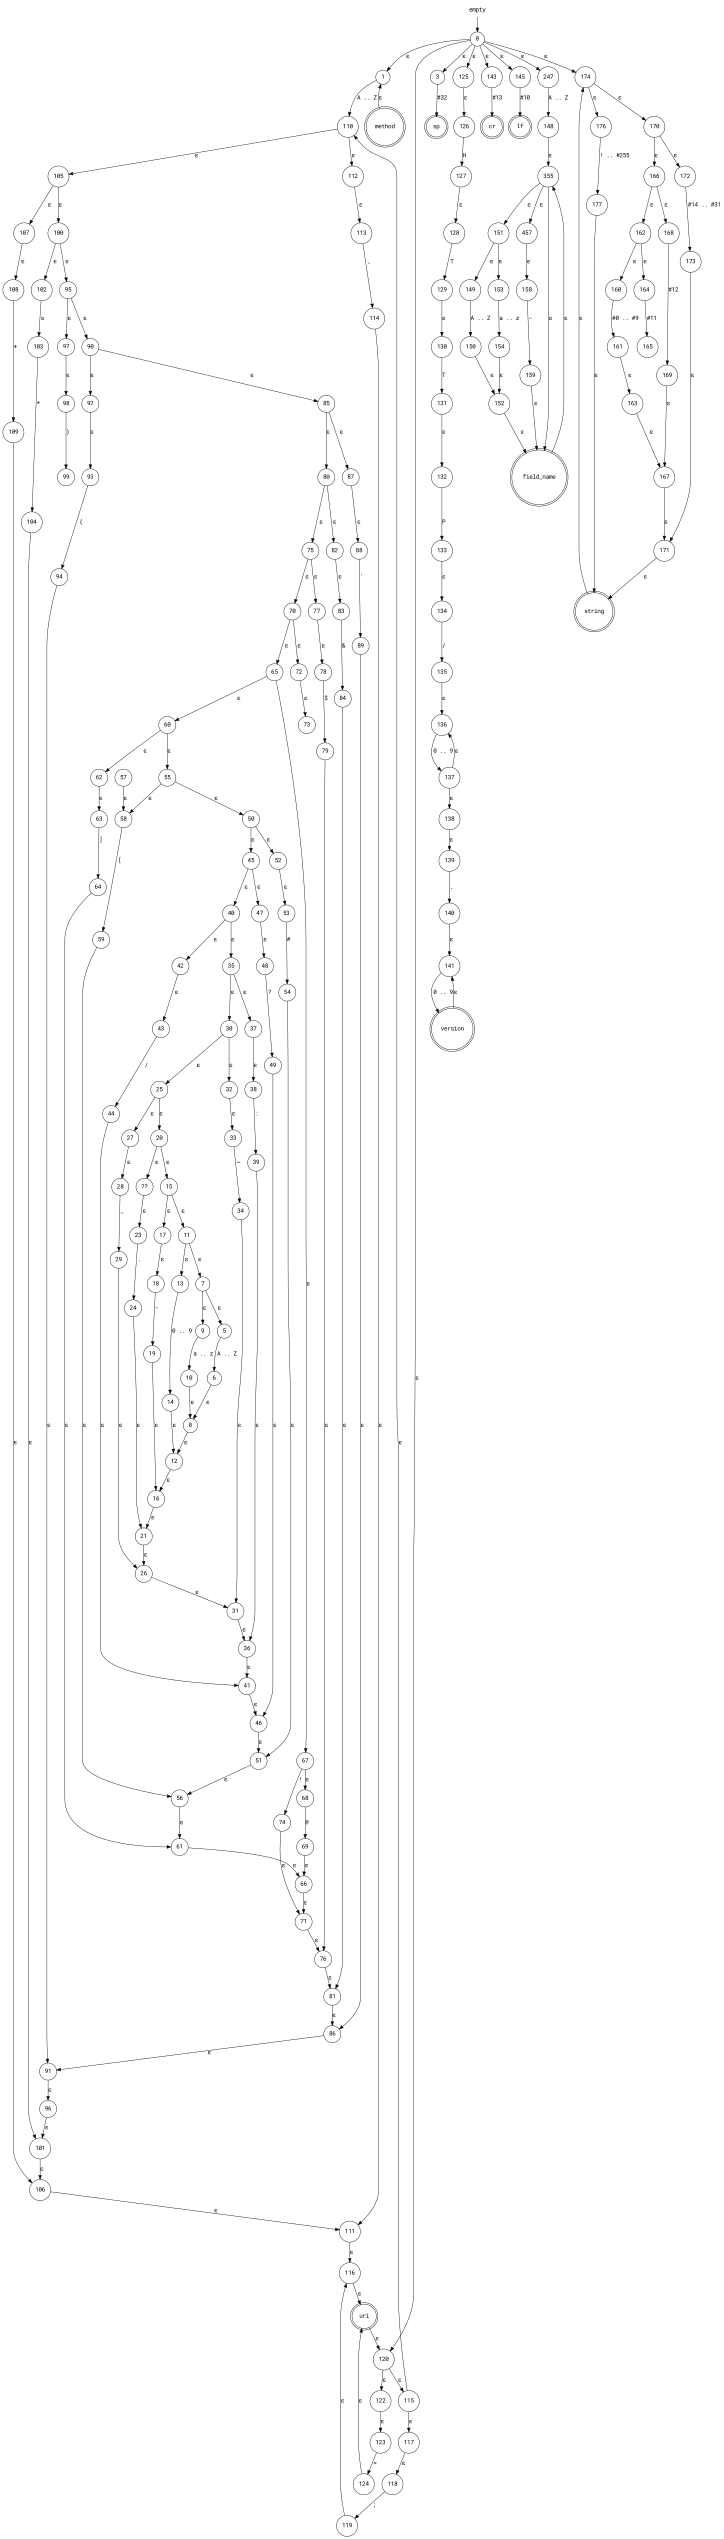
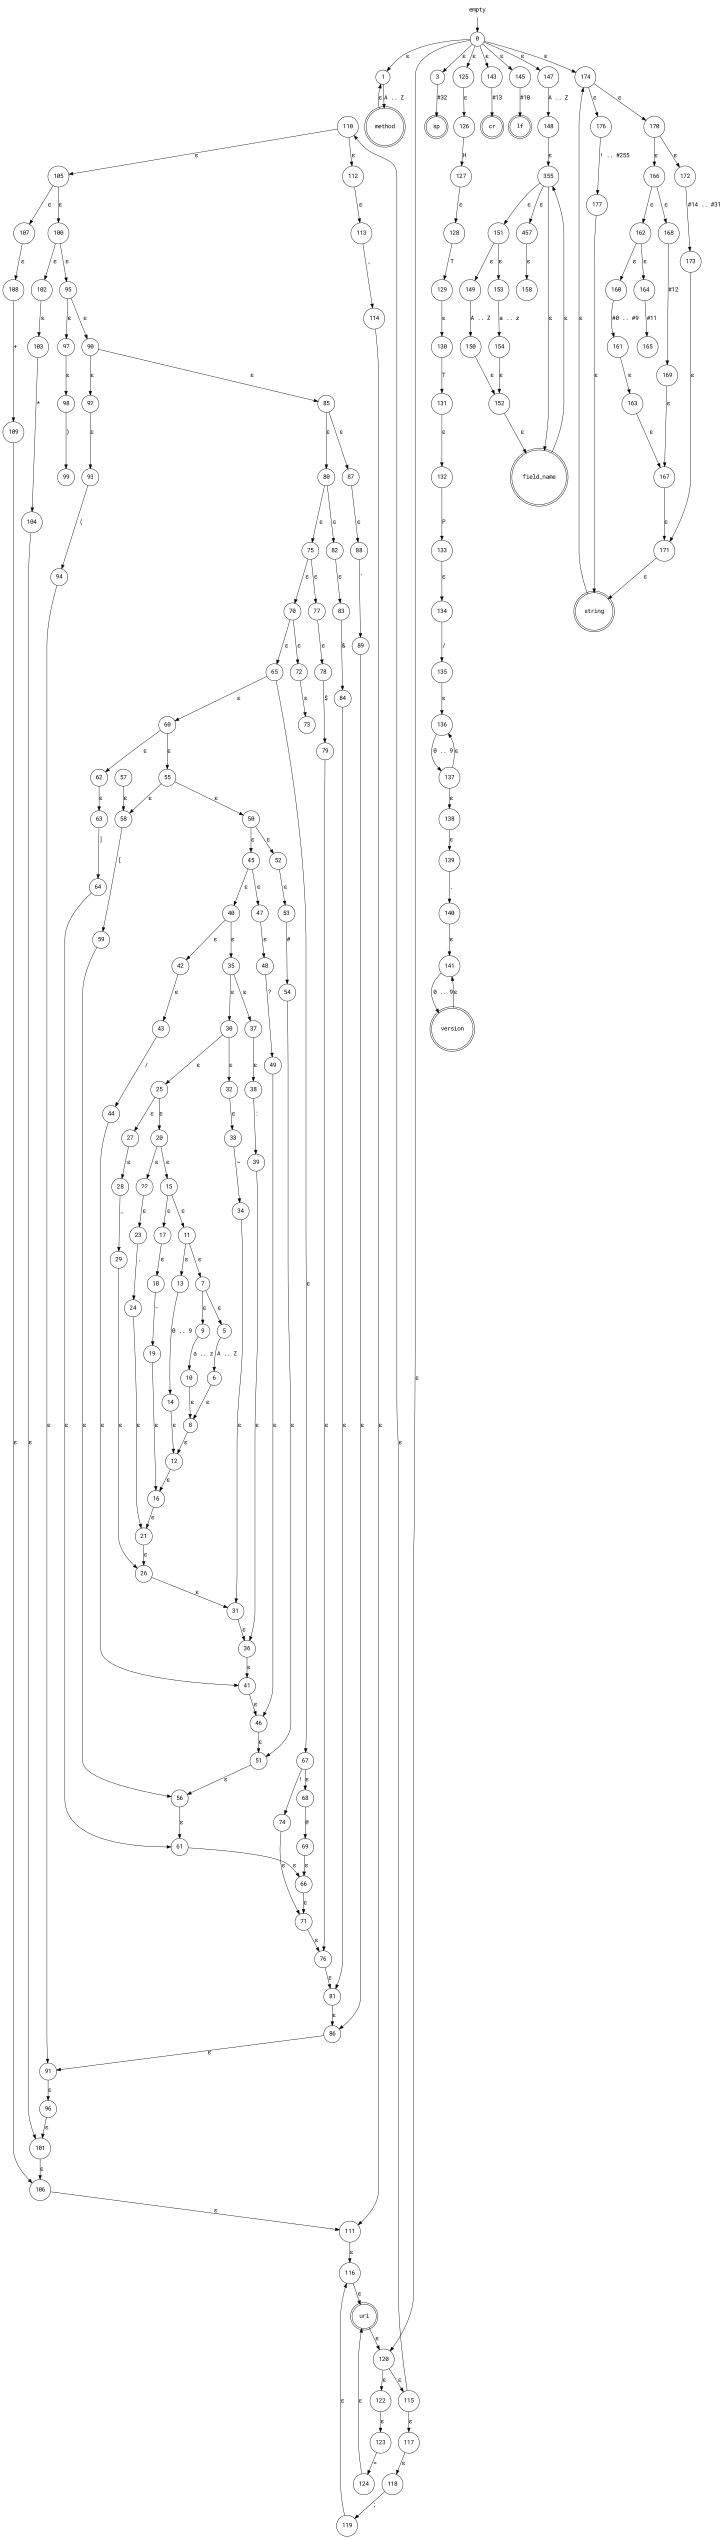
node "247": label "247" -> "147"
edge "1" -> "110": now "1" -> "method"
node "159": removed
